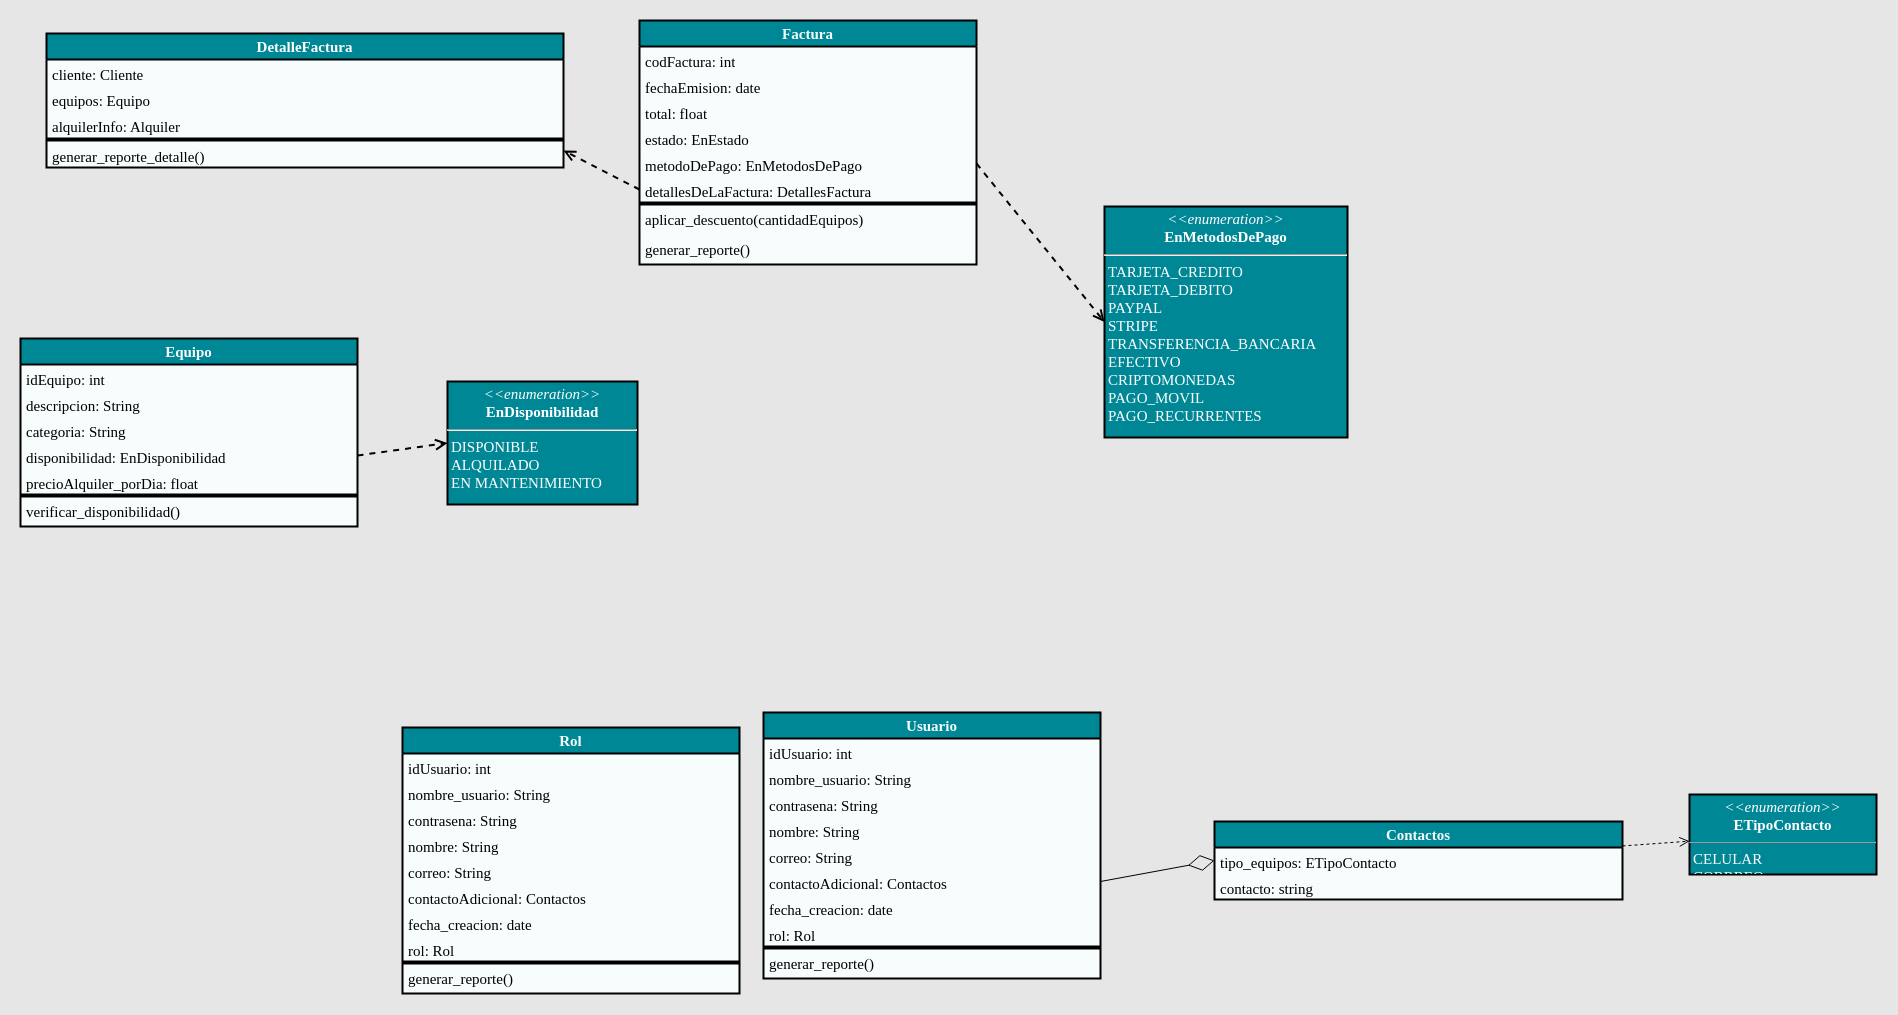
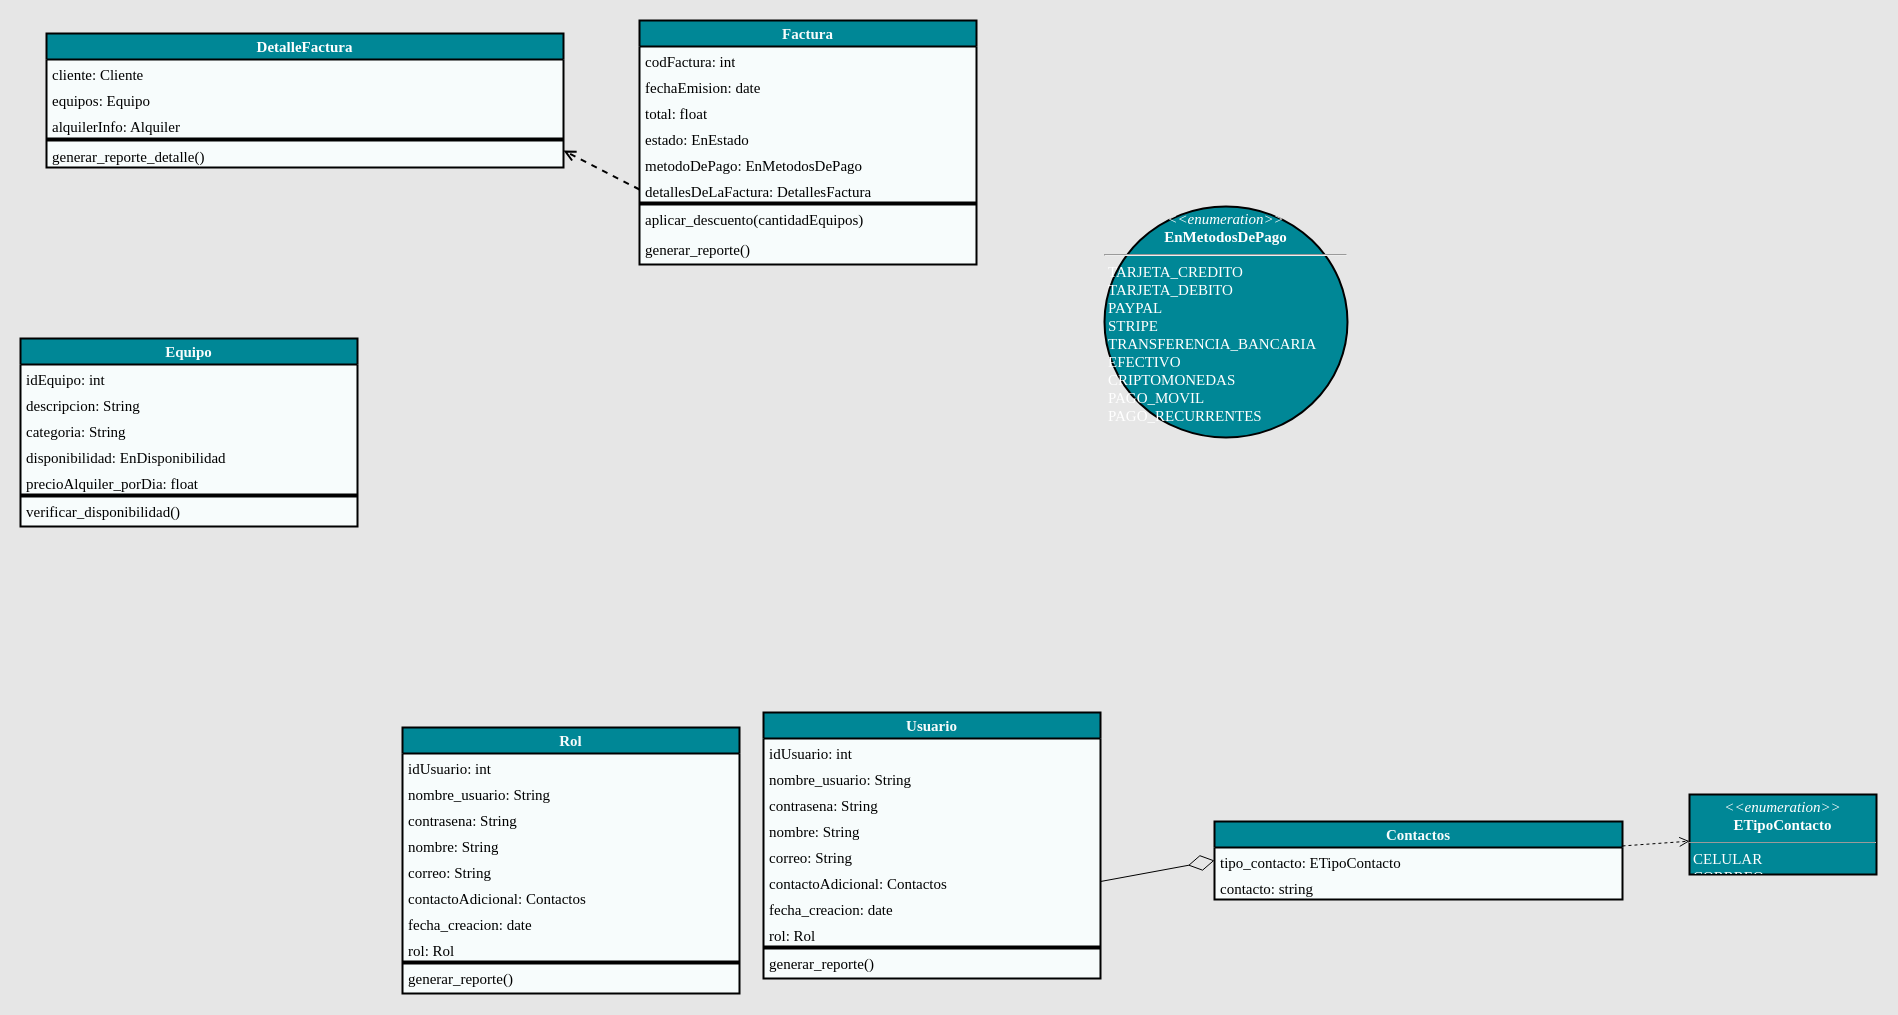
edge "metodoDePago: EnMetodosDePago" -> "<<enumeration>>EnMetodosDePago TARJETA_CREDITO TARJETA_DEBITO PAYPAL STRIPE TRANSFERENCIA_BANCARIA EFECTIVO CRIPTOMONEDAS PAGO_MOVIL PAGO_RECURRENTES": removed
node "<<enumeration>>EnMetodosDePago TARJETA_CREDITO TARJETA_DEBITO PAYPAL STRIPE TRANSFERENCIA_BANCARIA EFECTIVO CRIPTOMONEDAS PAGO_MOVIL PAGO_RECURRENTES": shape rectangle -> ellipse
node "<<enumeration>>EnDisponibilidad DISPONIBLE ALQUILADO EN MANTENIMIENTO": removed
edge "disponibilidad: EnDisponibilidad" -> "<<enumeration>>EnDisponibilidad DISPONIBLE ALQUILADO EN MANTENIMIENTO": removed
node "tipo_equipos: ETipoContacto": label "tipo_equipos: ETipoContacto" -> "tipo_contacto: ETipoContacto"
